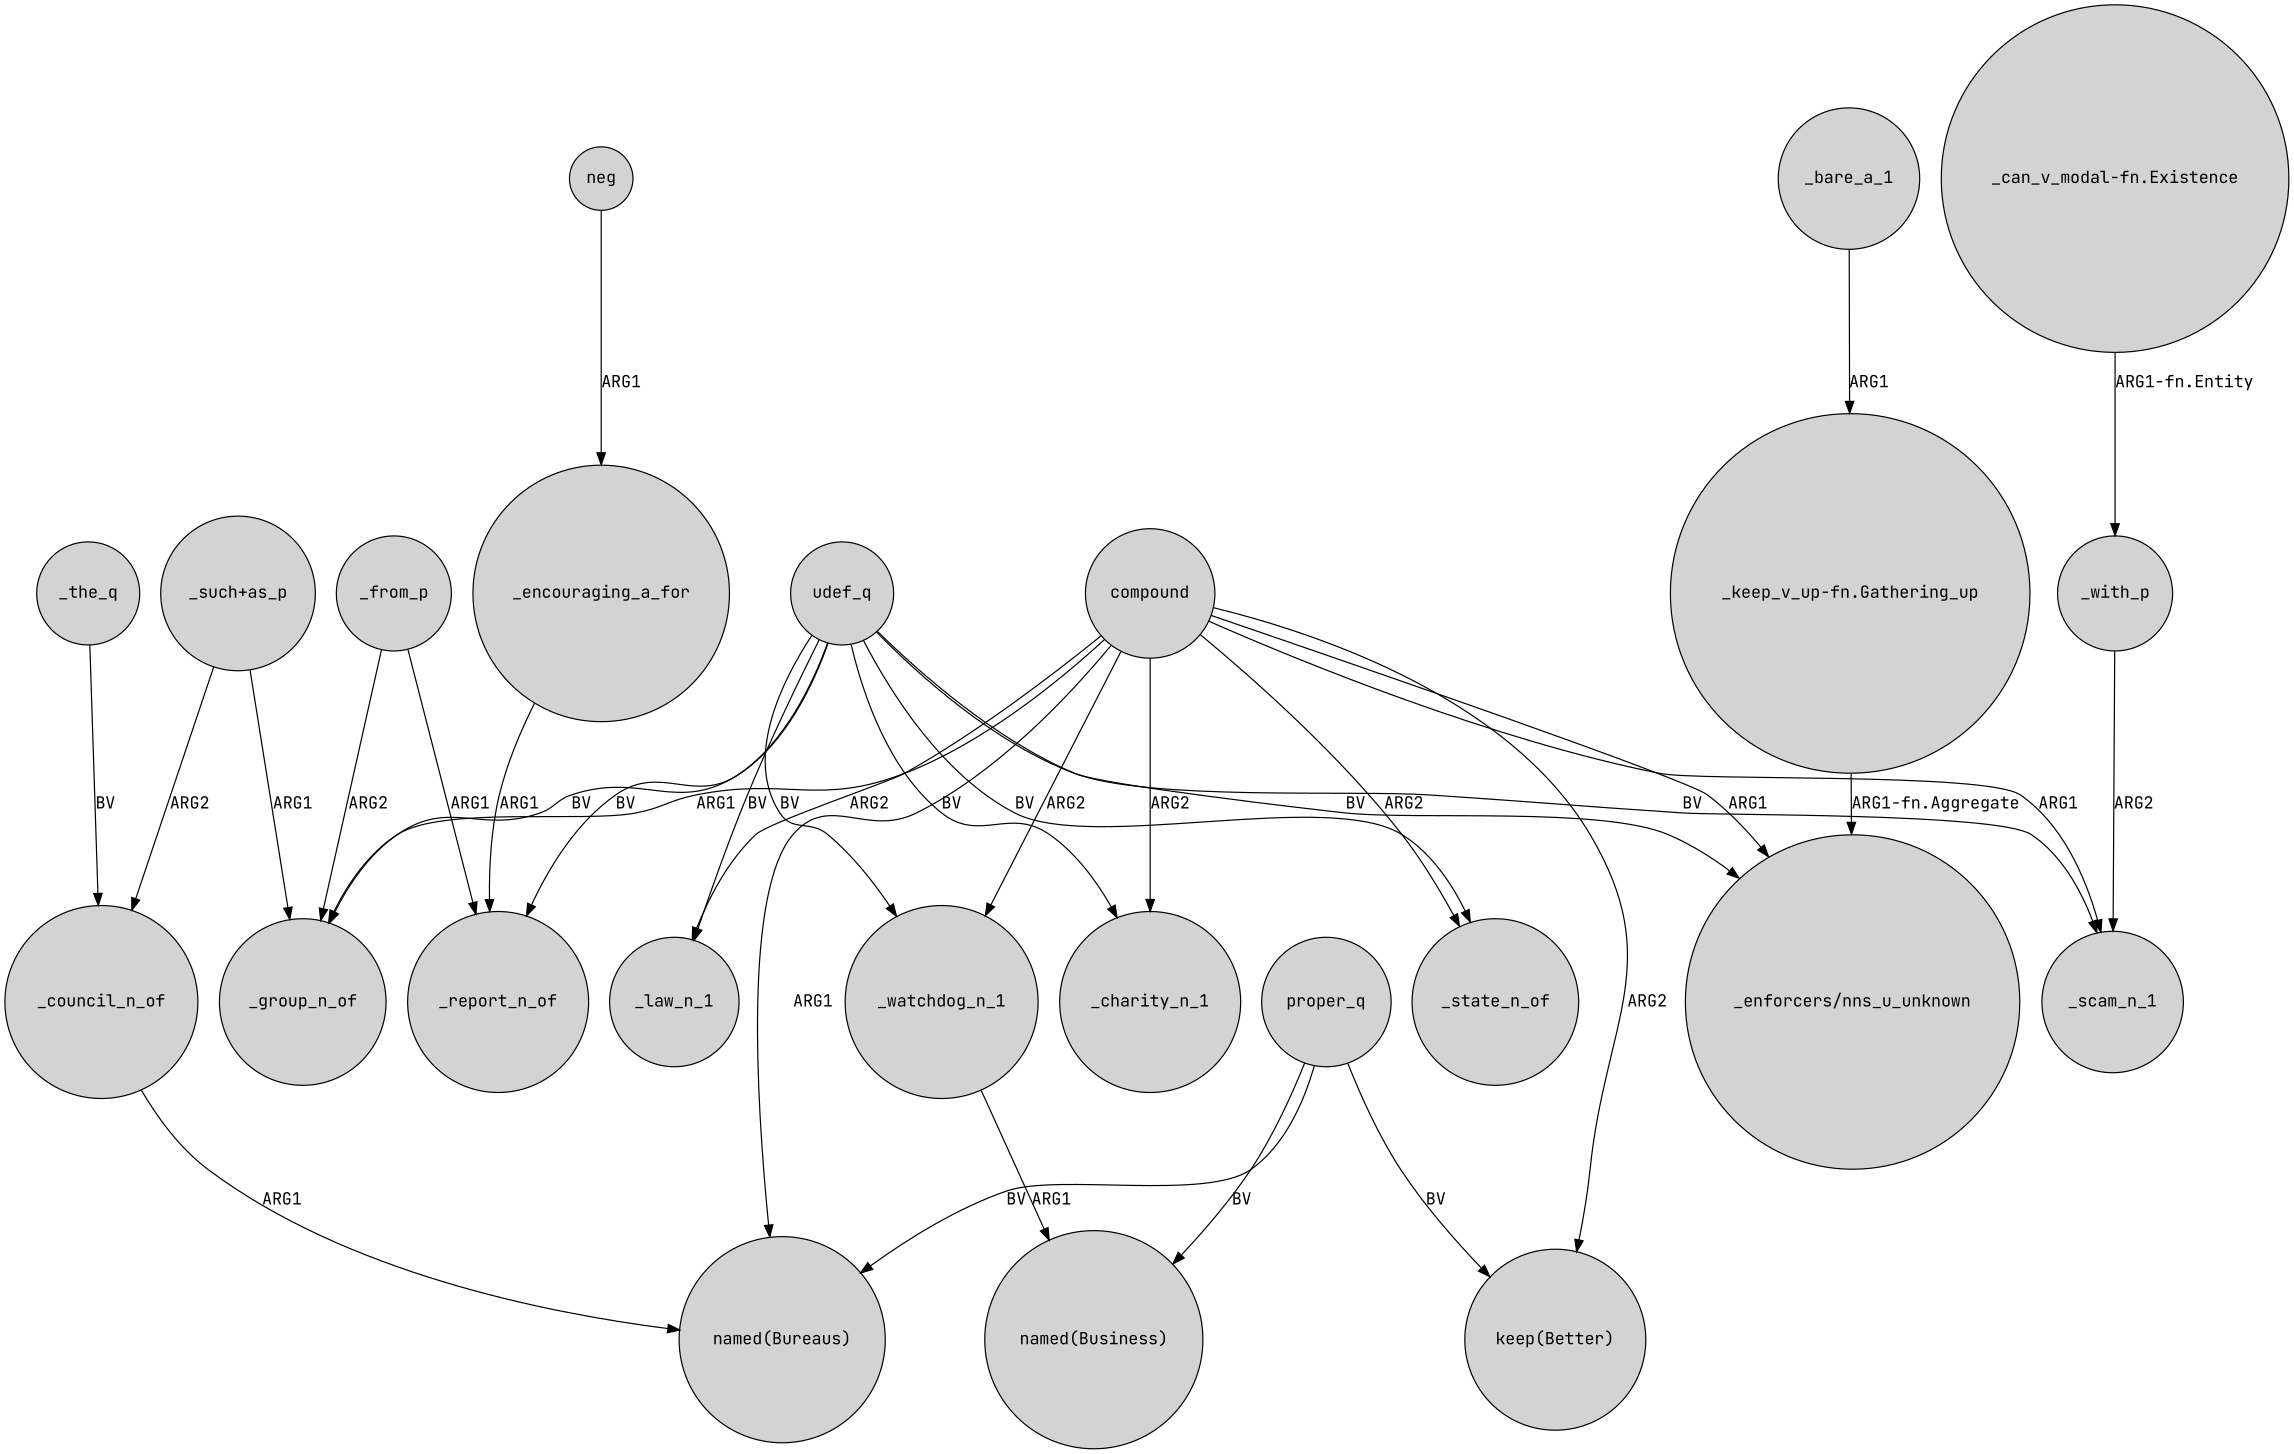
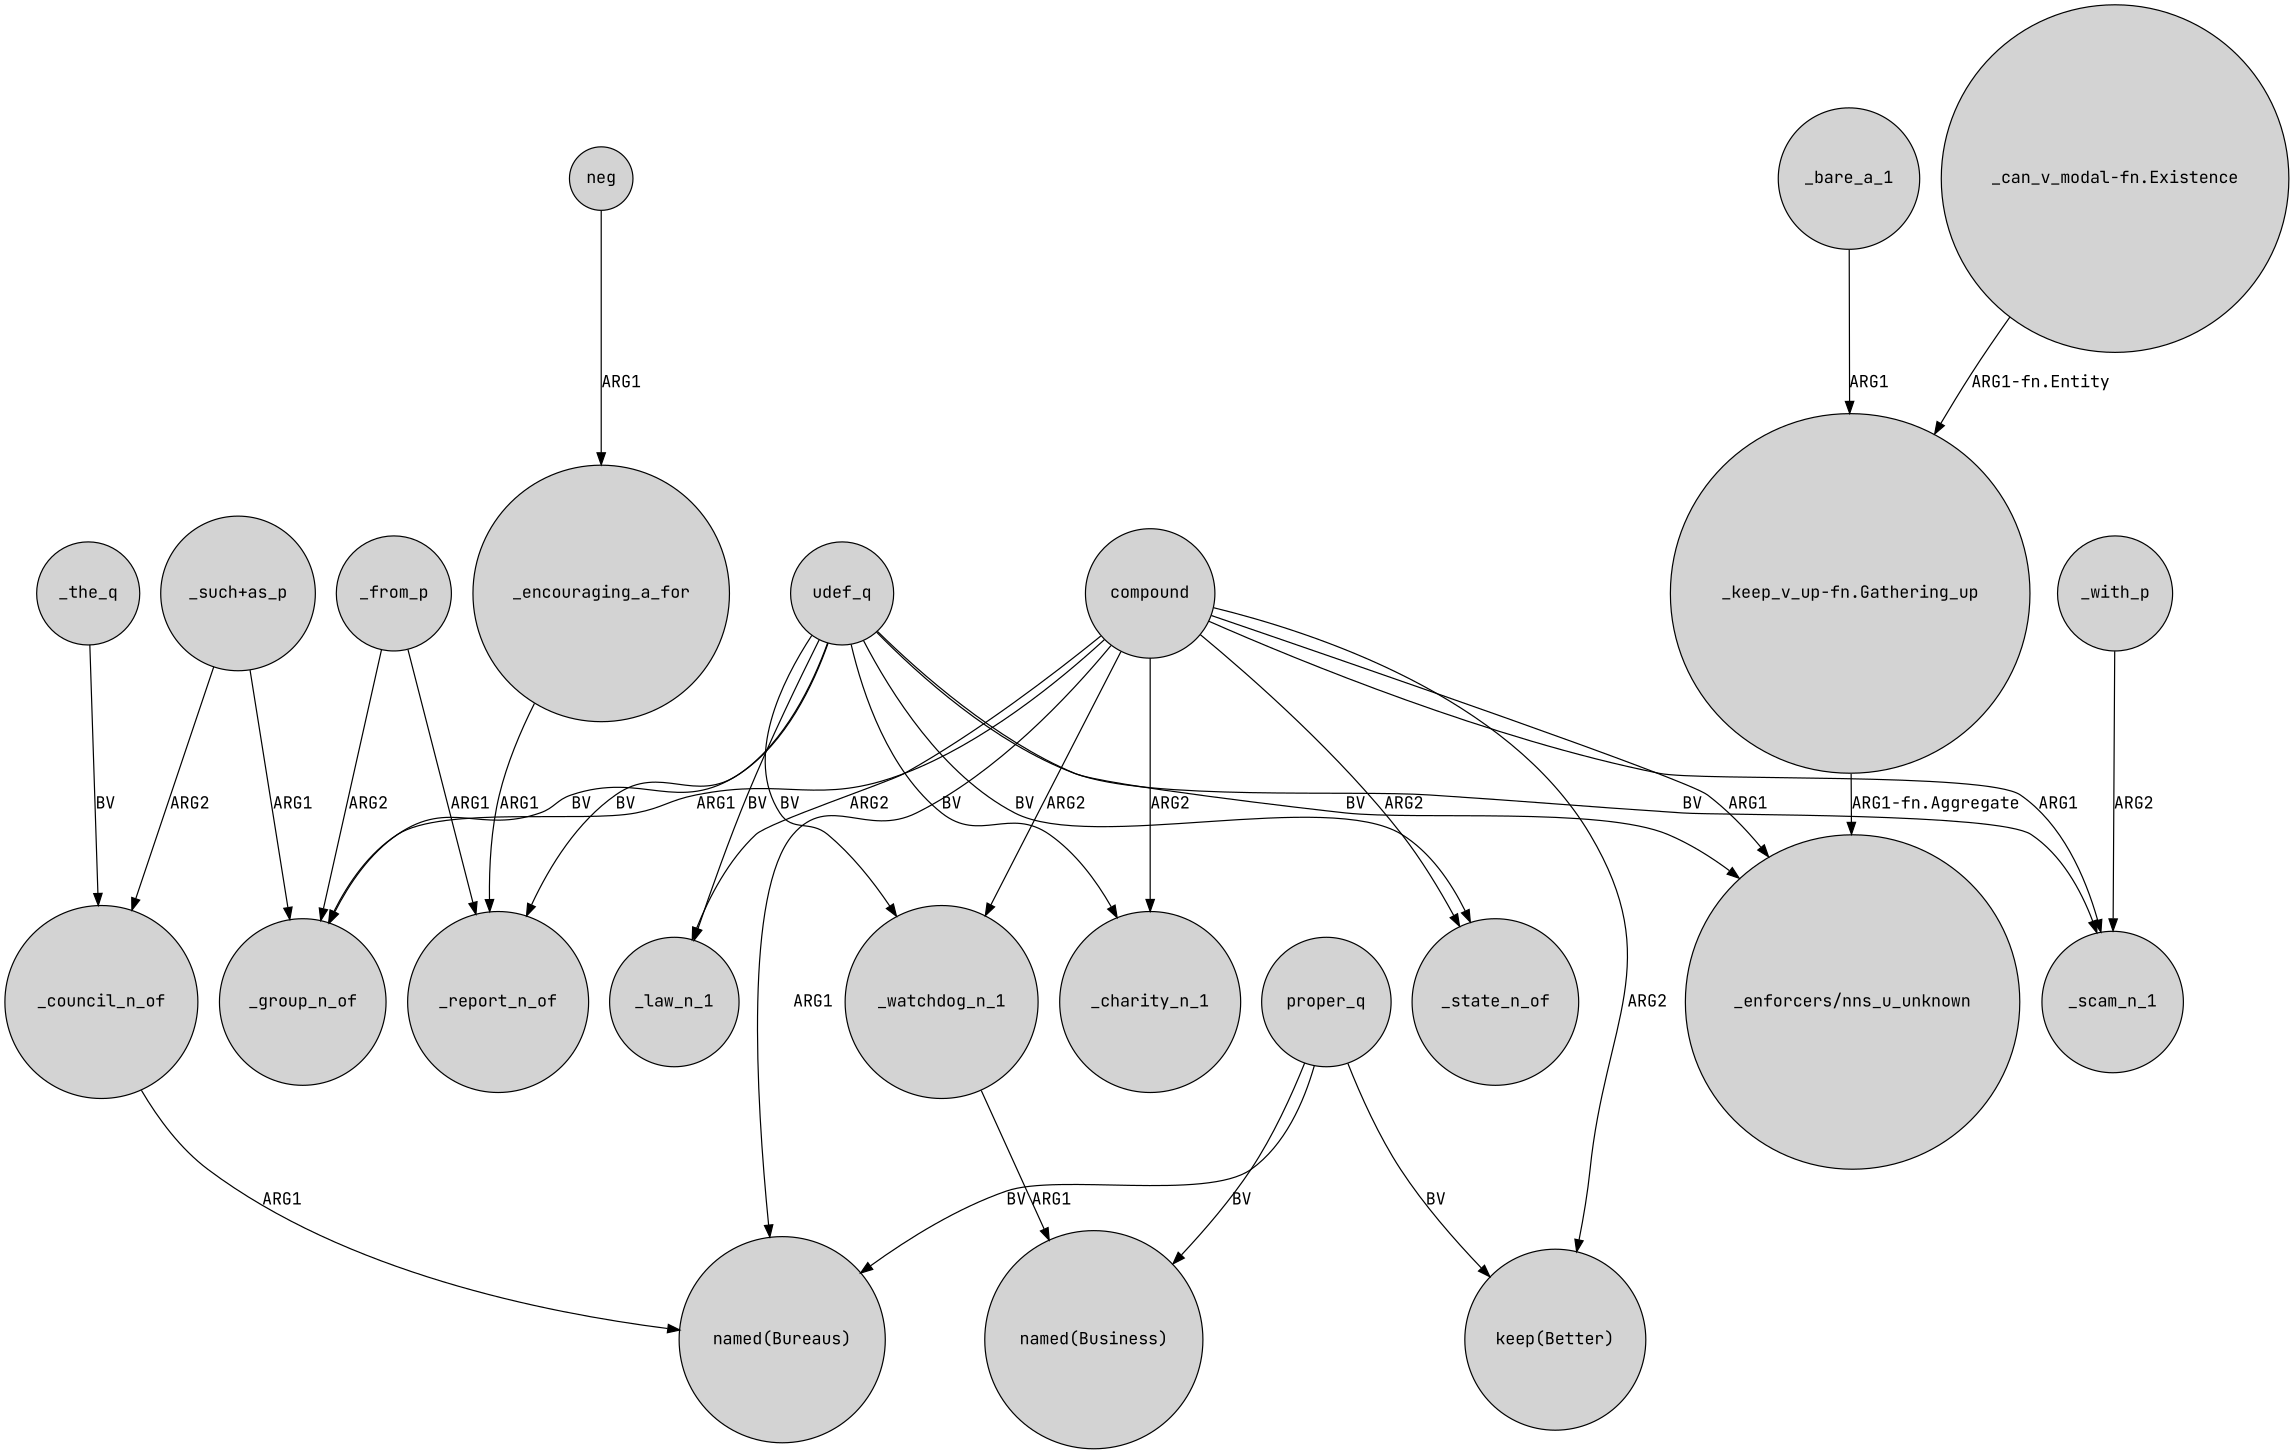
edge "_can_v_modal-fn.Existence" -> "_with_p": now "_can_v_modal-fn.Existence" -> "_keep_v_up-fn.Gathering_up"
